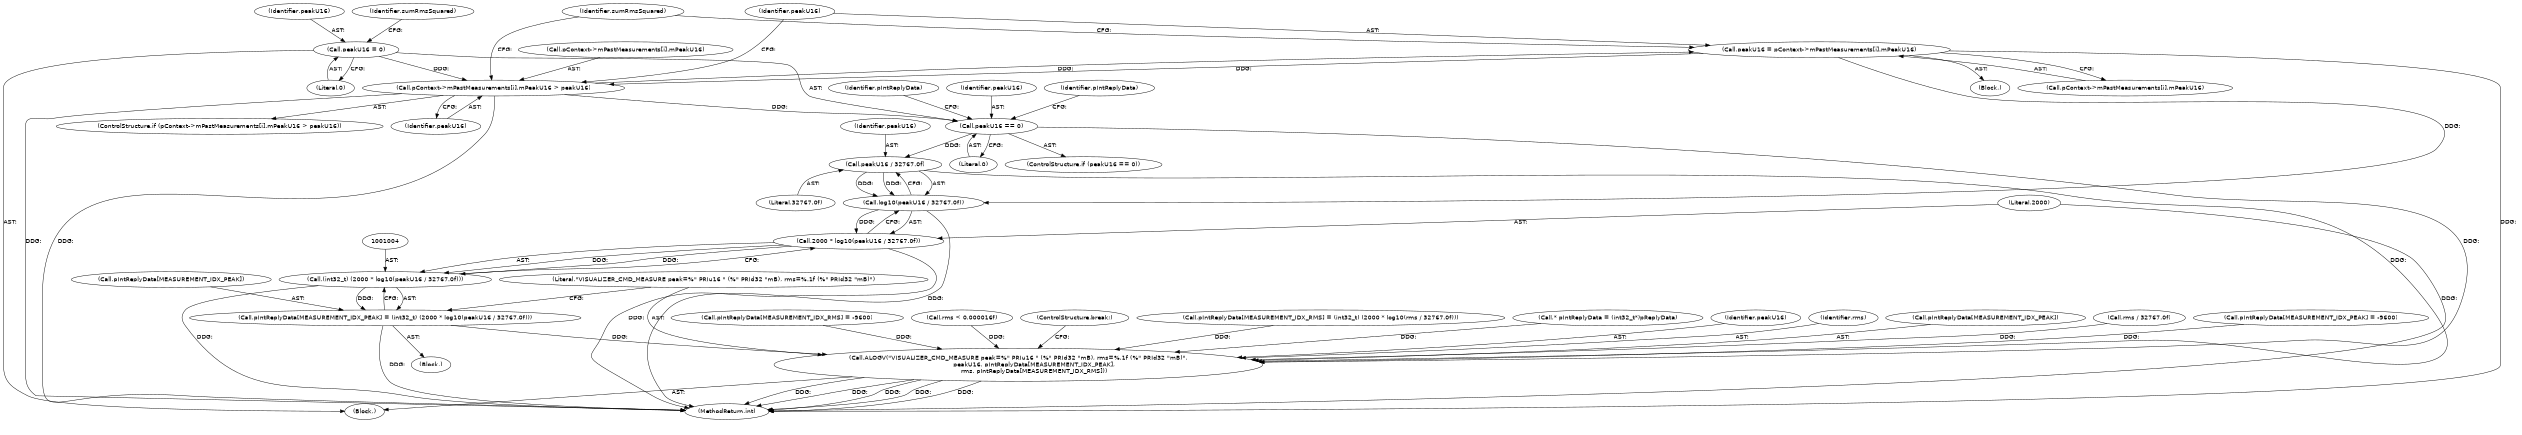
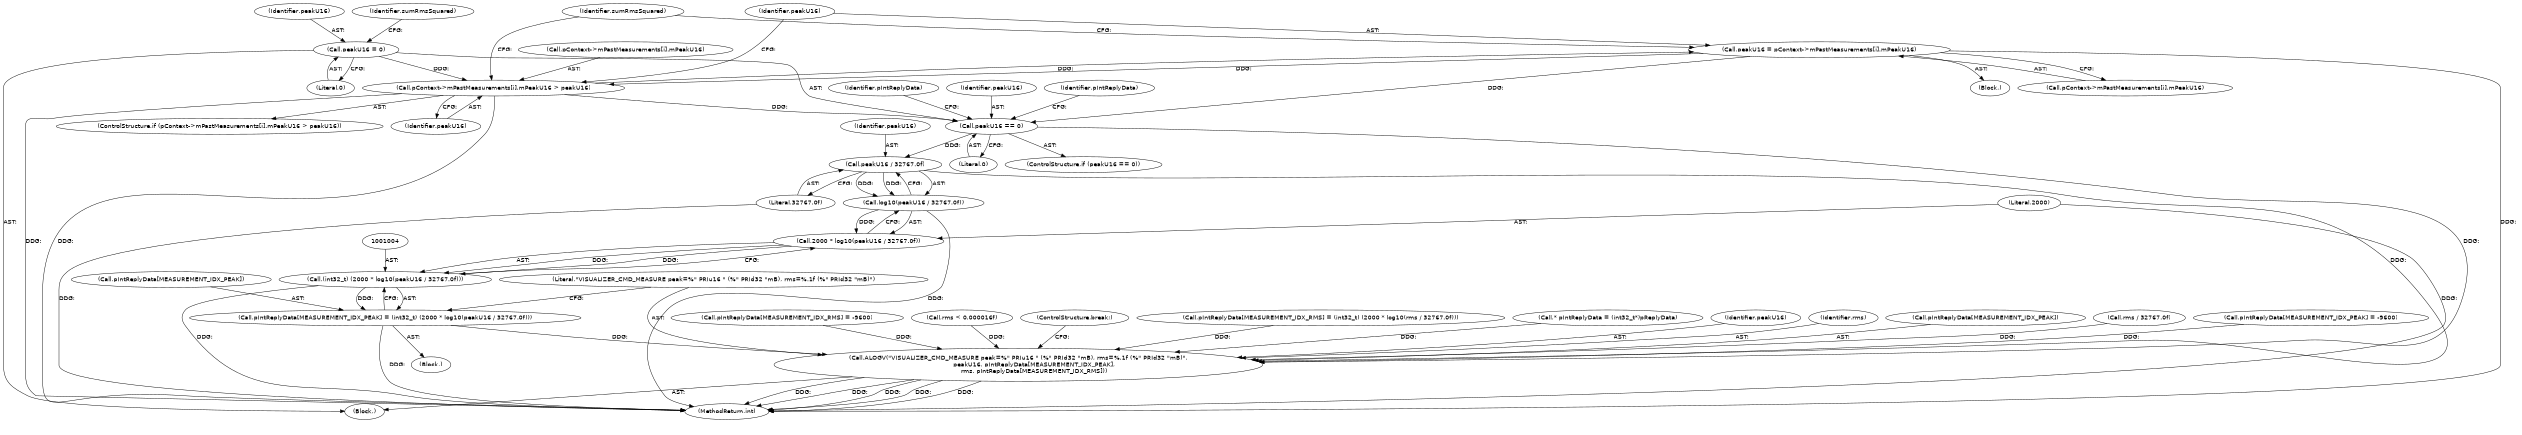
edge "(Call,peakU16 / 32767.0f)" -> "(Literal,32767.0f)": added, label "CFG:"
edge "(Call,peakU16 = pContext->mPastMeasurements[i].mPeakU16)" -> "(Call,log10(peakU16 / 32767.0f))": now "(Call,peakU16 = pContext->mPastMeasurements[i].mPeakU16)" -> "(Call,peakU16 == 0)"
edge "(Call,2000 * log10(peakU16 / 32767.0f))" -> "(MethodReturn,int)": now "(Literal,32767.0f)" -> "(MethodReturn,int)"
